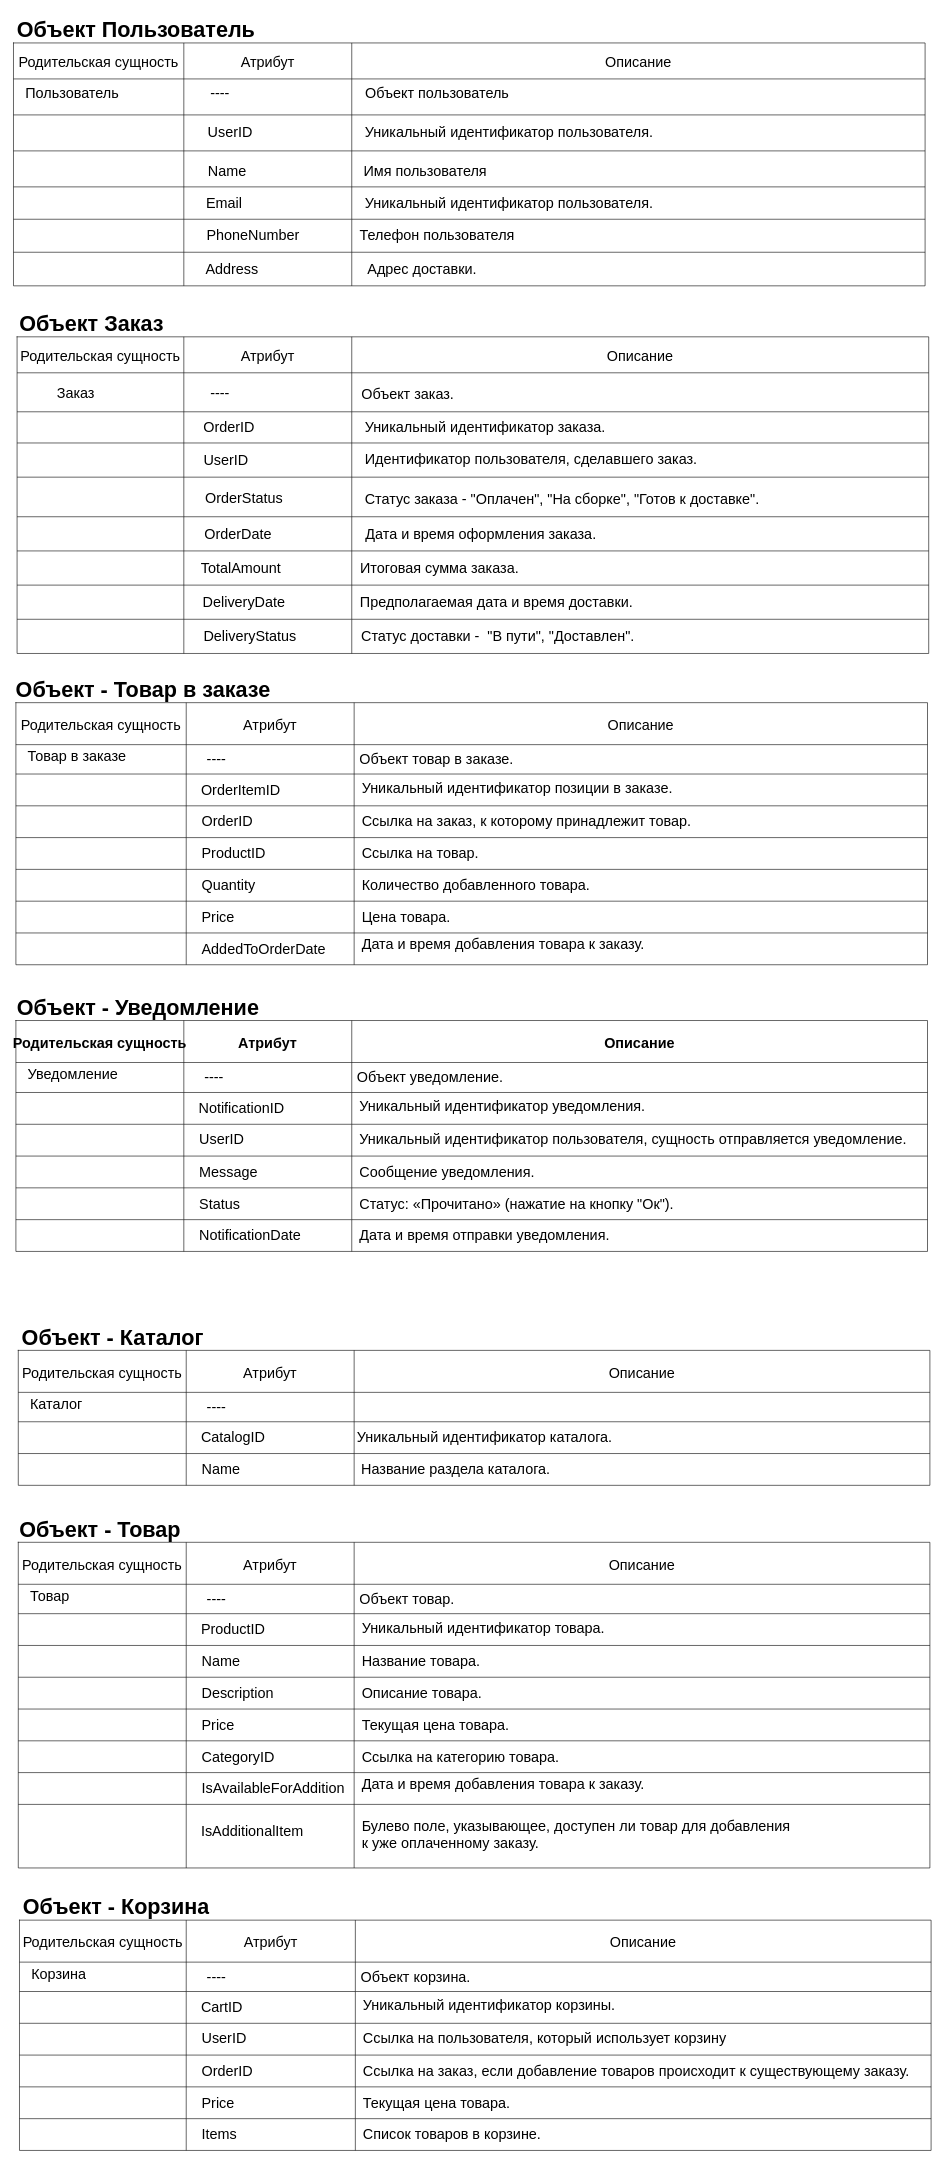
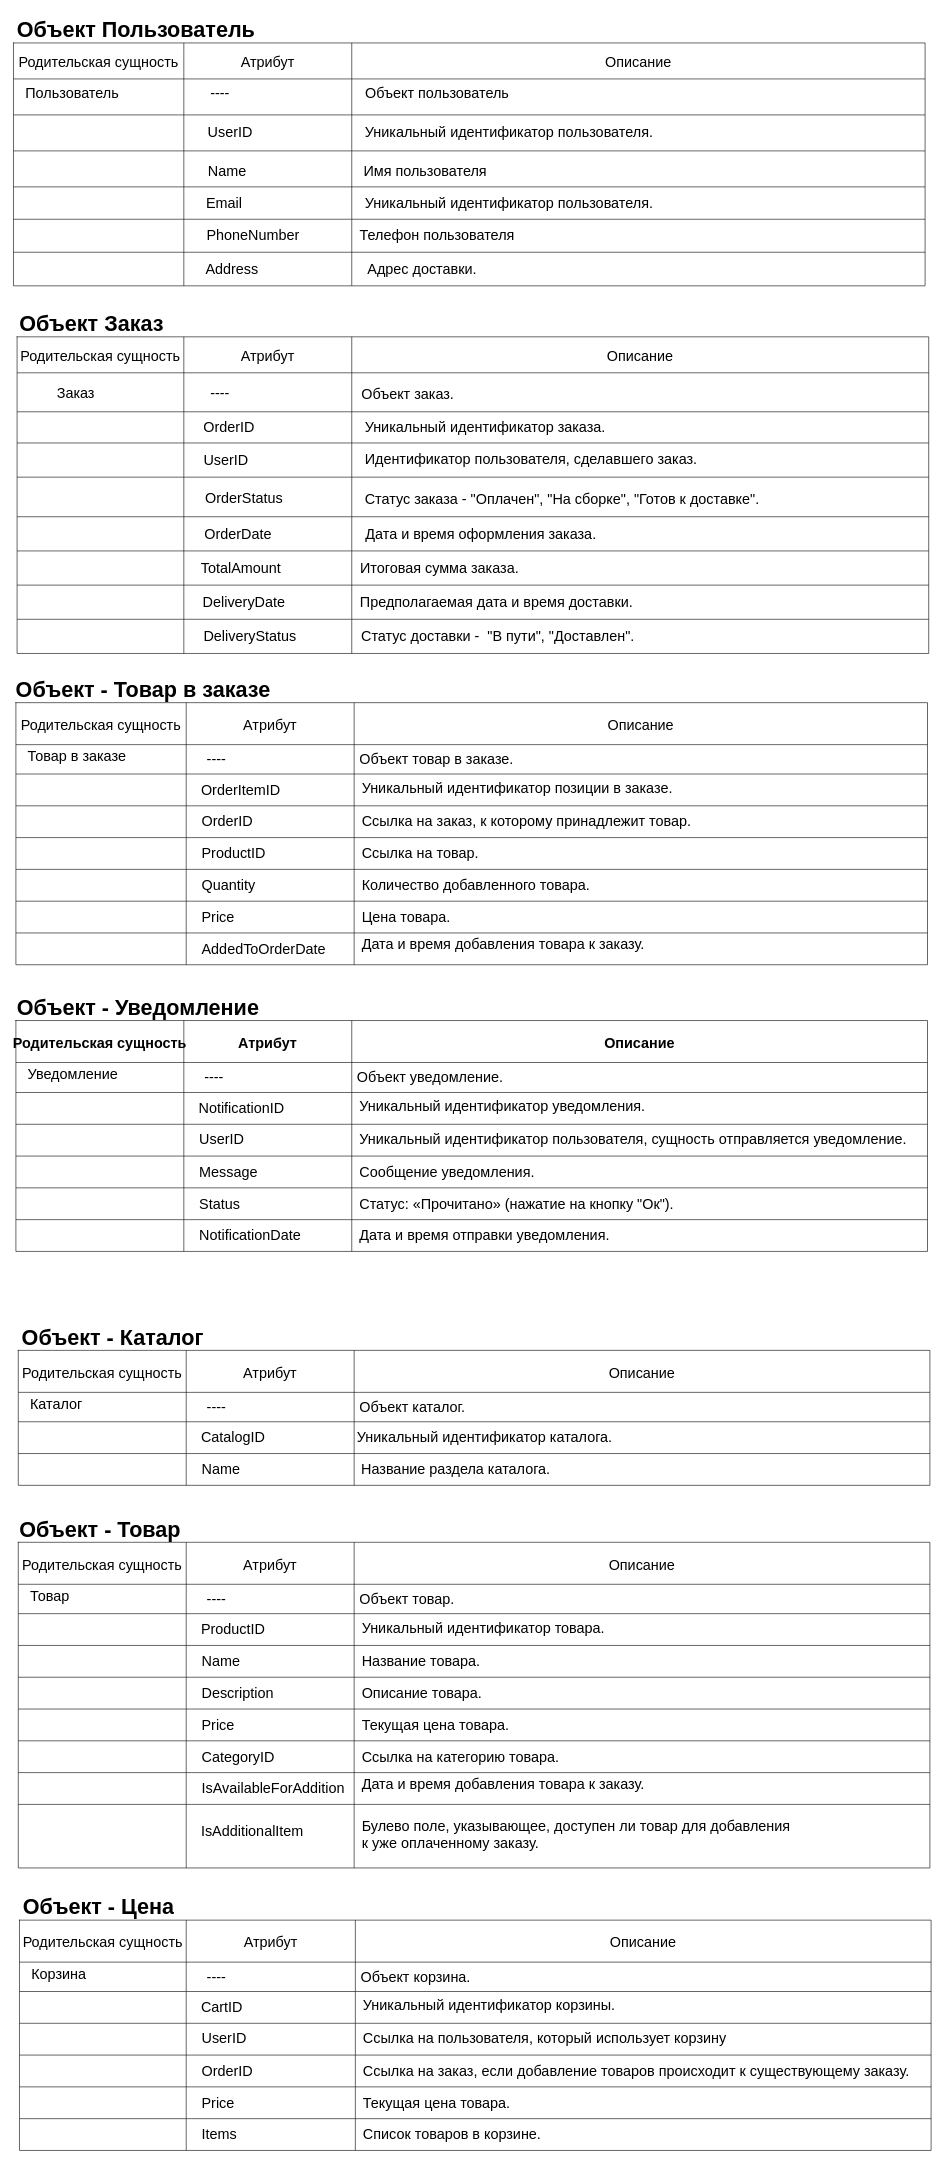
node "Объект каталог.": added
node "Объект - Корзина": label "Объект - Корзина" -> "Объект - Цена"
